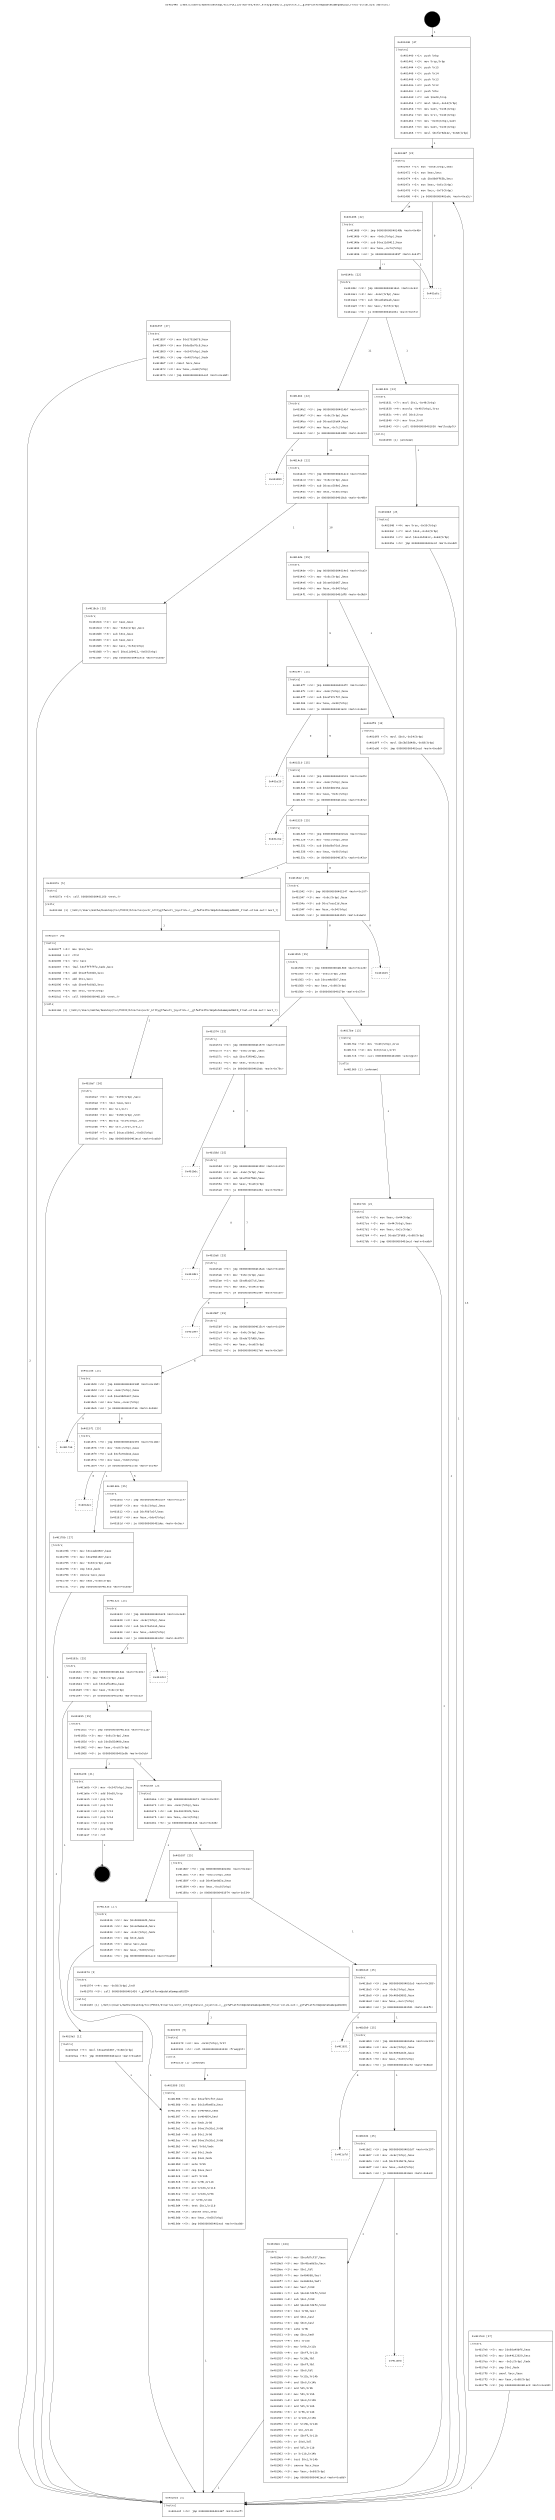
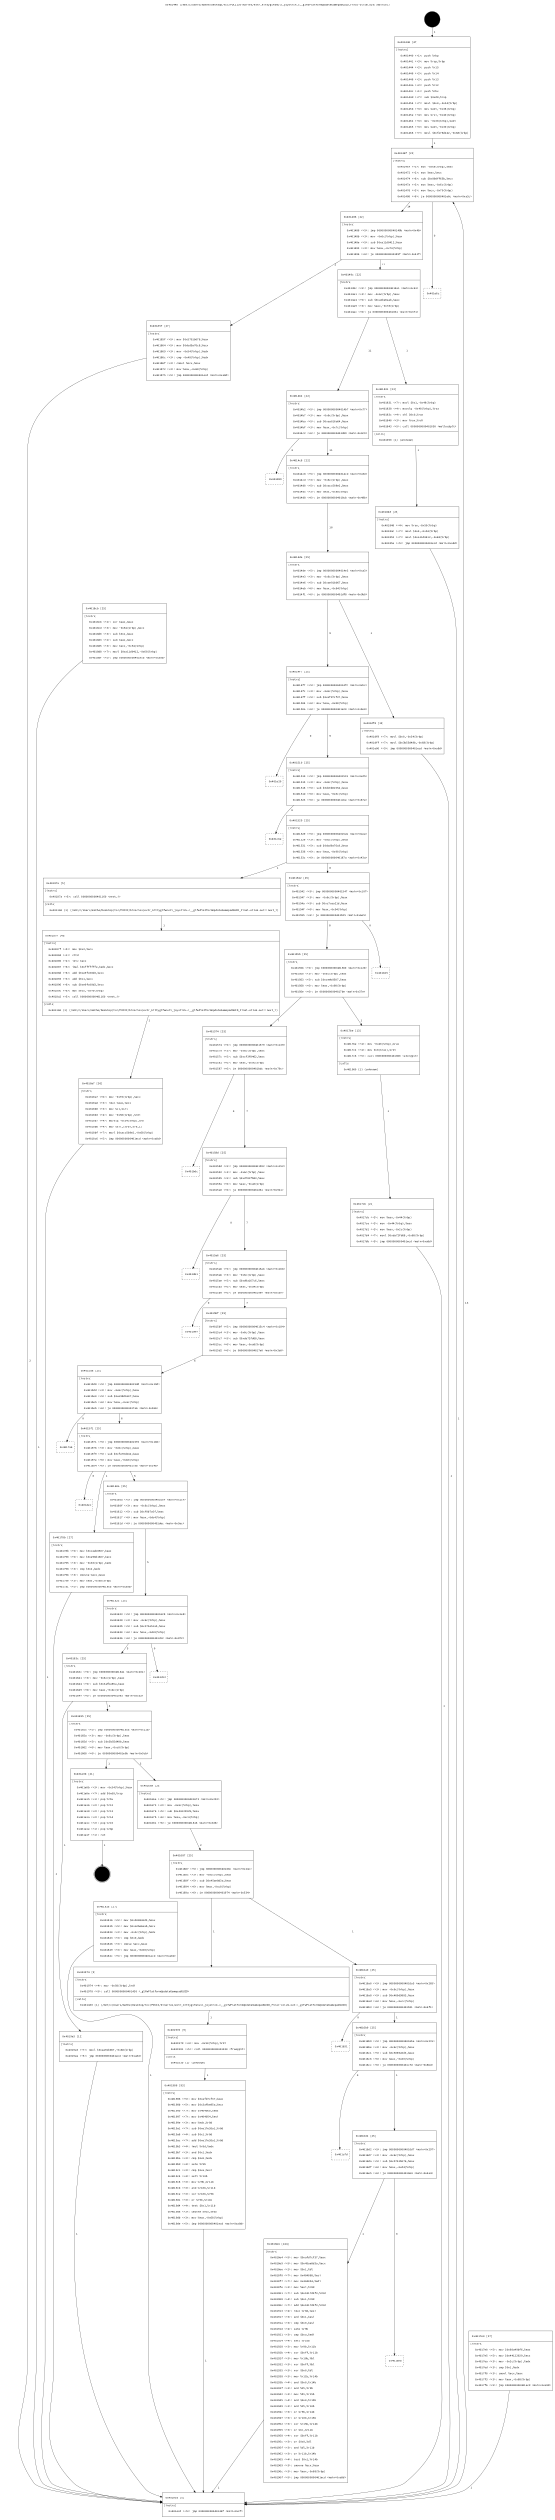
edge "0x401486 [22]" -> "0x401e6c": now "0x401486 [22]" -> "0x40185f [27]"
edge "0x4014c8 [22]" -> "0x4018cb [25]": removed, label "1"
edge "0x401510 [25]" -> "0x401529 [25]": removed, label "9"
edge "0x40160a [25]" -> "0x401623 [25]": added, label "5"
edge "0x40166e [25]" -> "0x401816 [27]": removed, label "1"
edge "0x4019e3 [12]" -> "0x401986 [93]": now "0x4019e3 [12]" -> "0x401ecd [5]"
